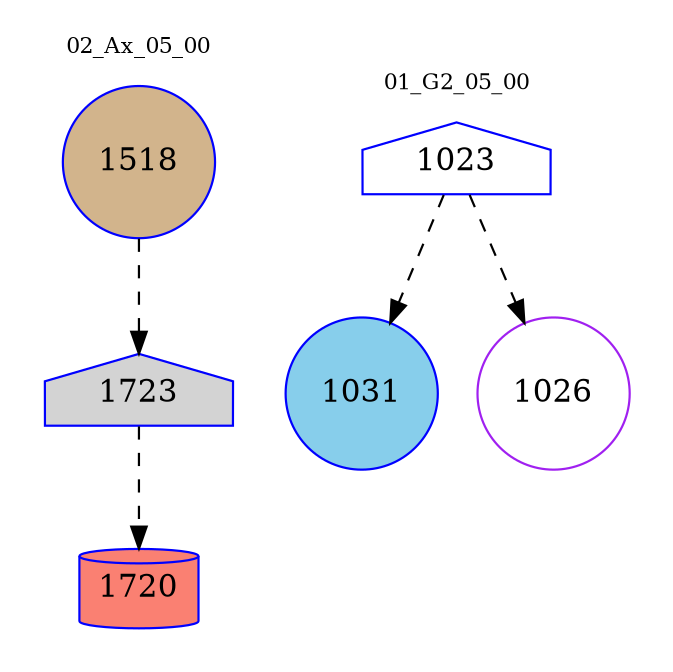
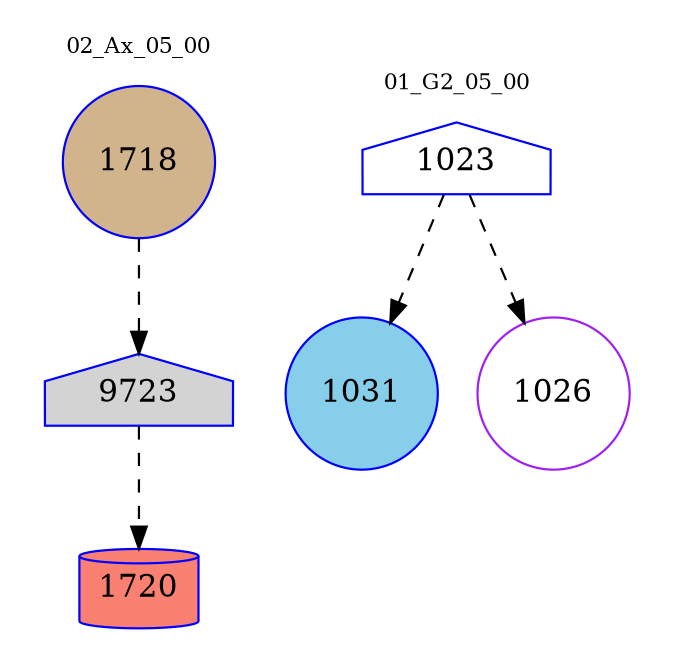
node "1518": label "1518" -> "1718"
node "1723": label "1723" -> "9723"
